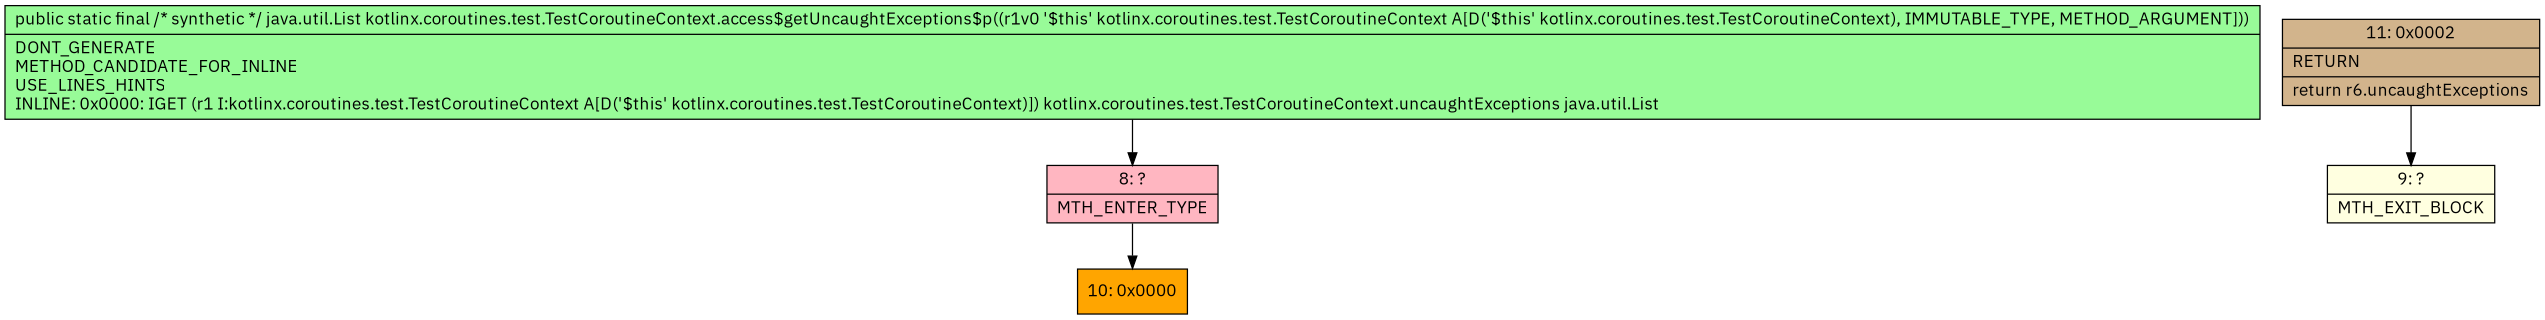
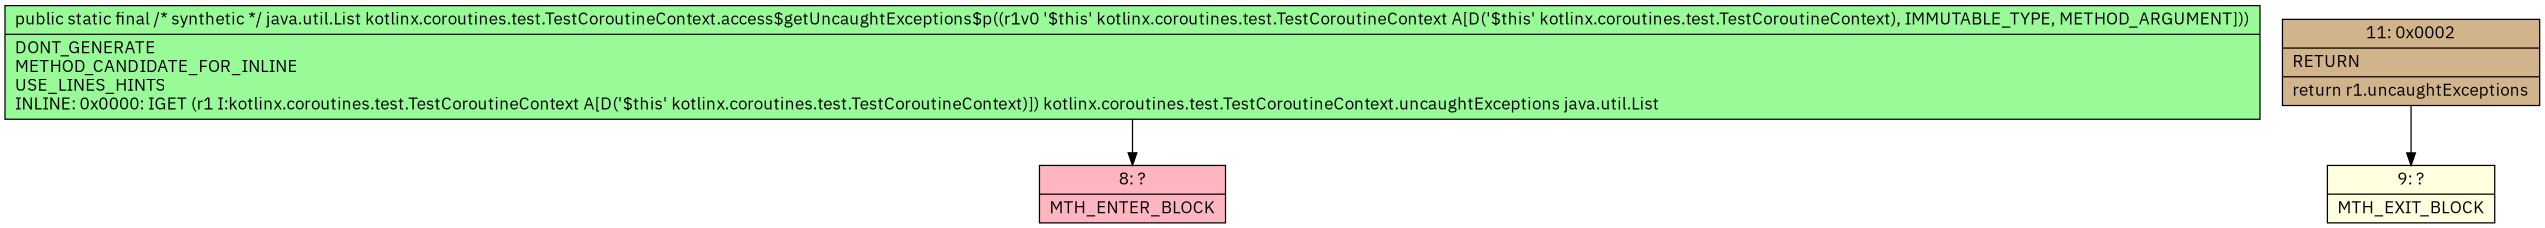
node "11: 0x0002": text "return r6.uncaughtExceptions" -> "return r1.uncaughtExceptions"
node "8: ?": text "MTH_ENTER_TYPE" -> "MTH_ENTER_BLOCK"
node "10: 0x0000": removed
